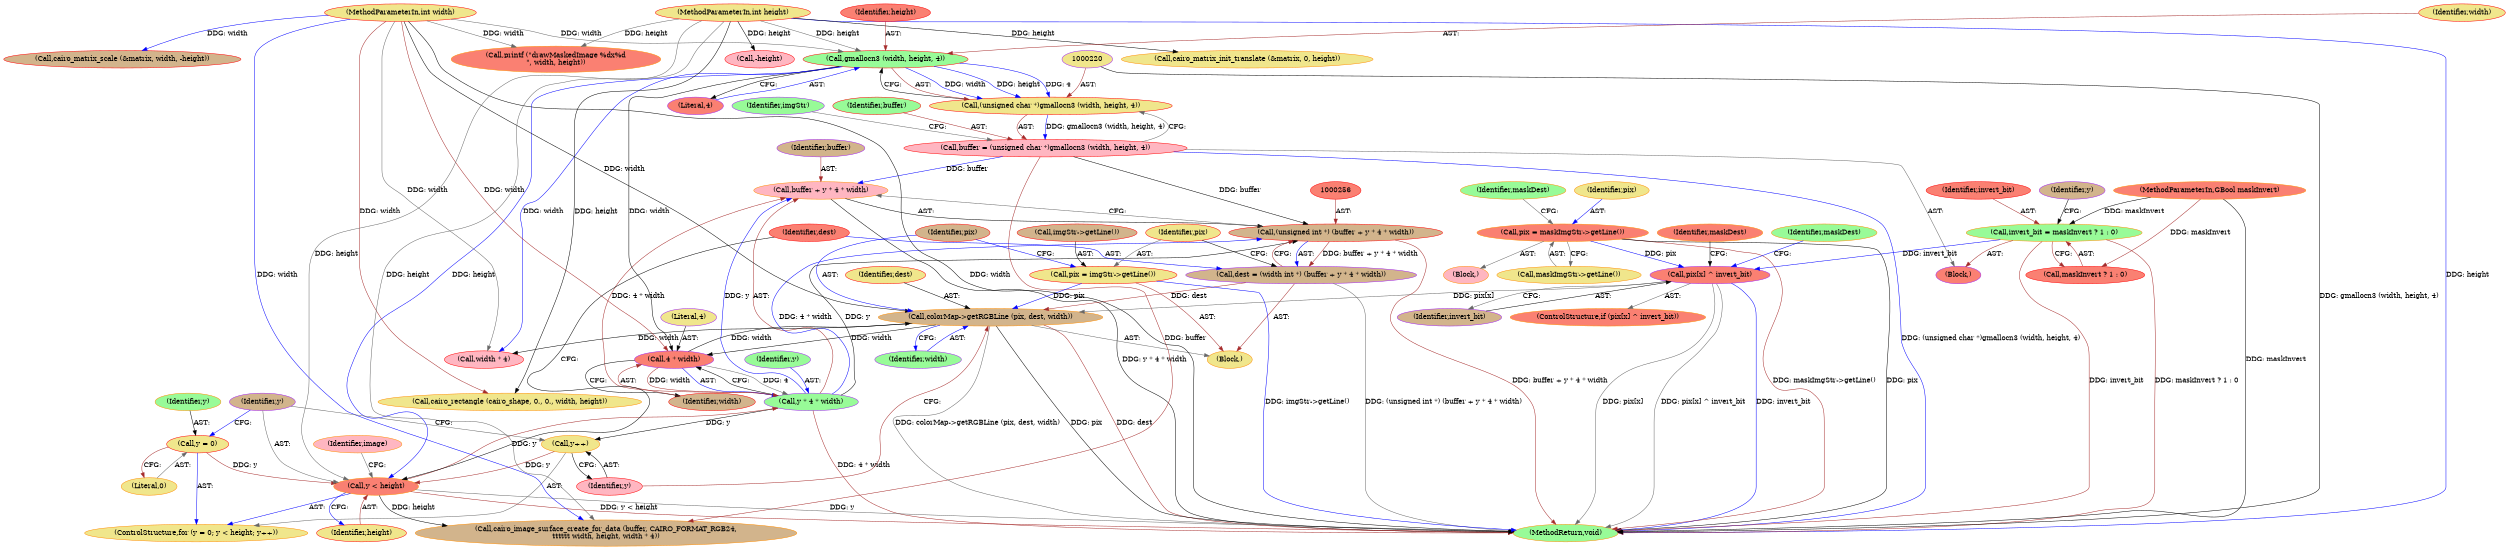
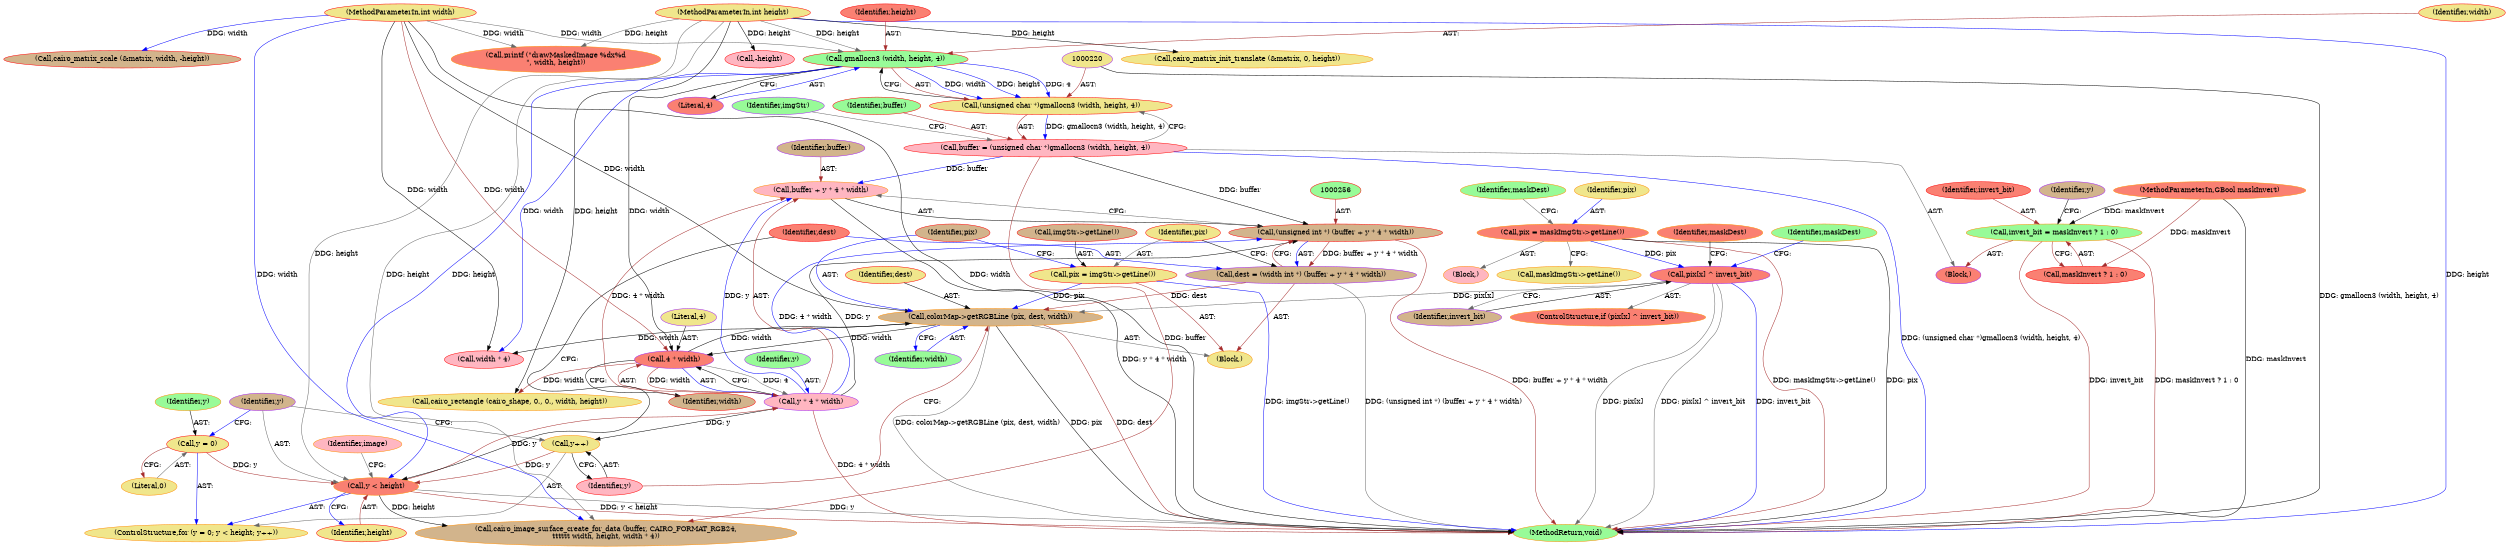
node "1000256": fillcolor salmon -> palegreen
edge "(MethodParameterIn,int width)" -> "(Call,width * 4)": color gray40 -> black
edge "(MethodParameterIn,int width)" -> "(Call,cairo_rectangle (cairo_shape, 0., 0., width, height))": now "(Call,4 * width)" -> "(Call,cairo_rectangle (cairo_shape, 0., 0., width, height))"
edge "(Call,invert_bit = maskInvert ? 1 : 0)" -> "(Call,pix[x] ^ invert_bit)": removed, label "DDG: invert_bit"
edge "(Call,maskImgStr->getLine())" -> "(Call,pix = maskImgStr->getLine())": removed, label "AST:"
node "(Call,y * 4 * width)": fillcolor palegreen -> lightpink
